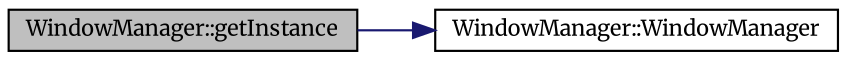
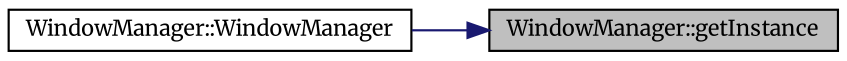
edge "WindowManager::getInstance" -> "WindowManager::WindowManager": reversed
